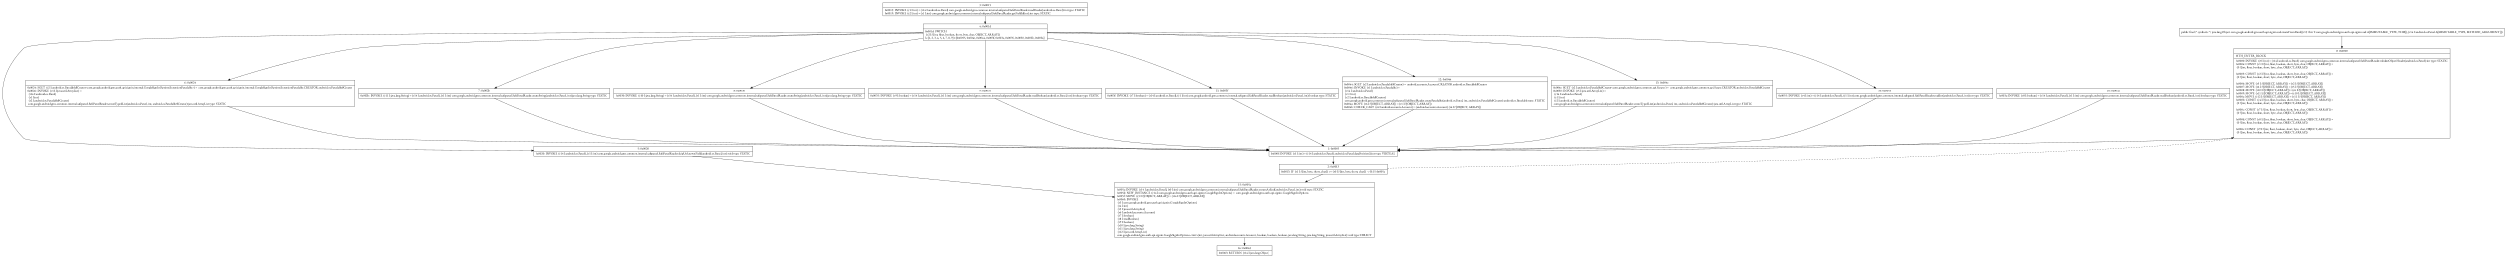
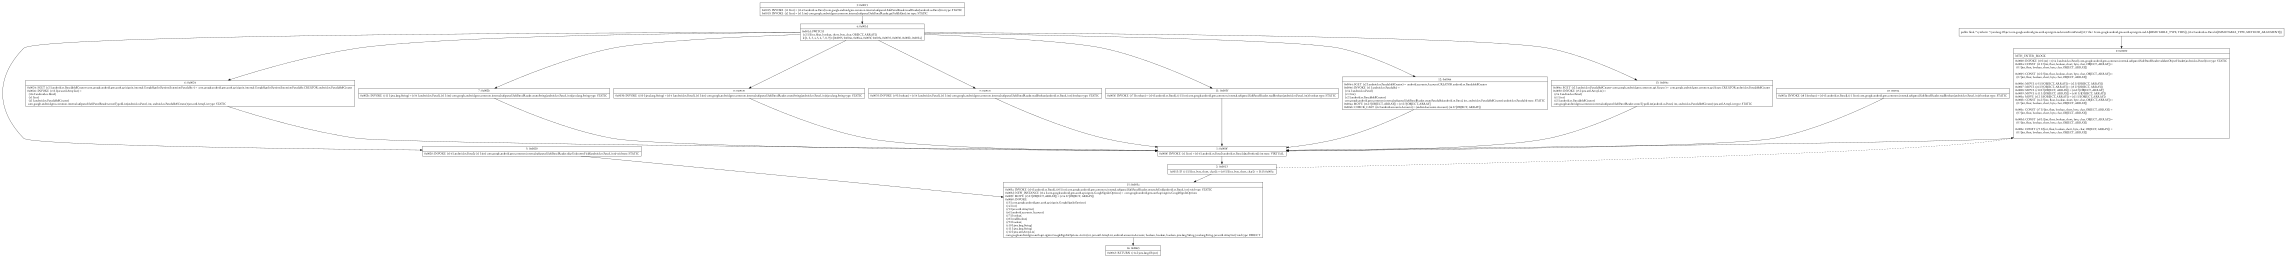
node "14: 0x0055": removed
